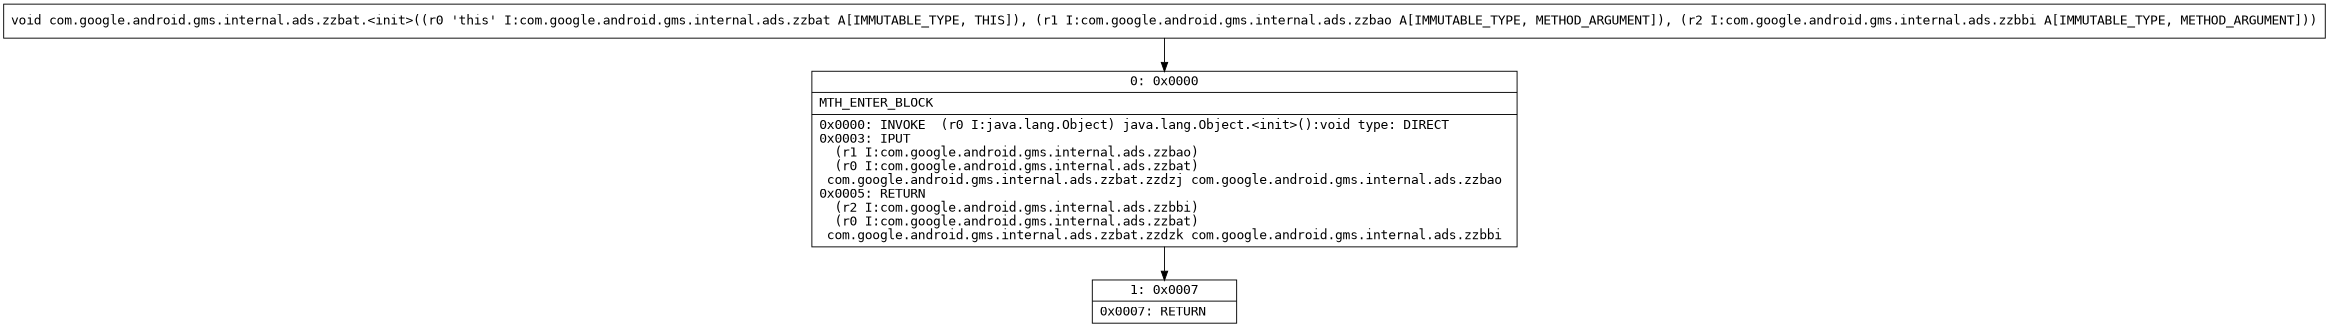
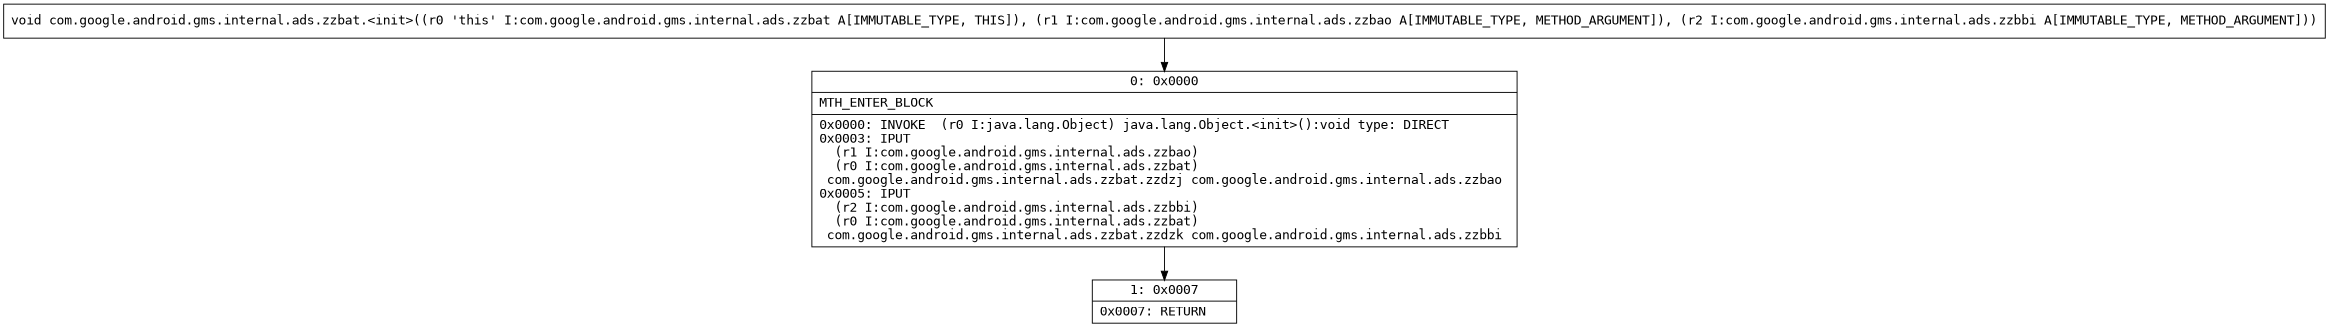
node "0: 0x0000": text "0x0005: RETURN" -> "0x0005: IPUT"
